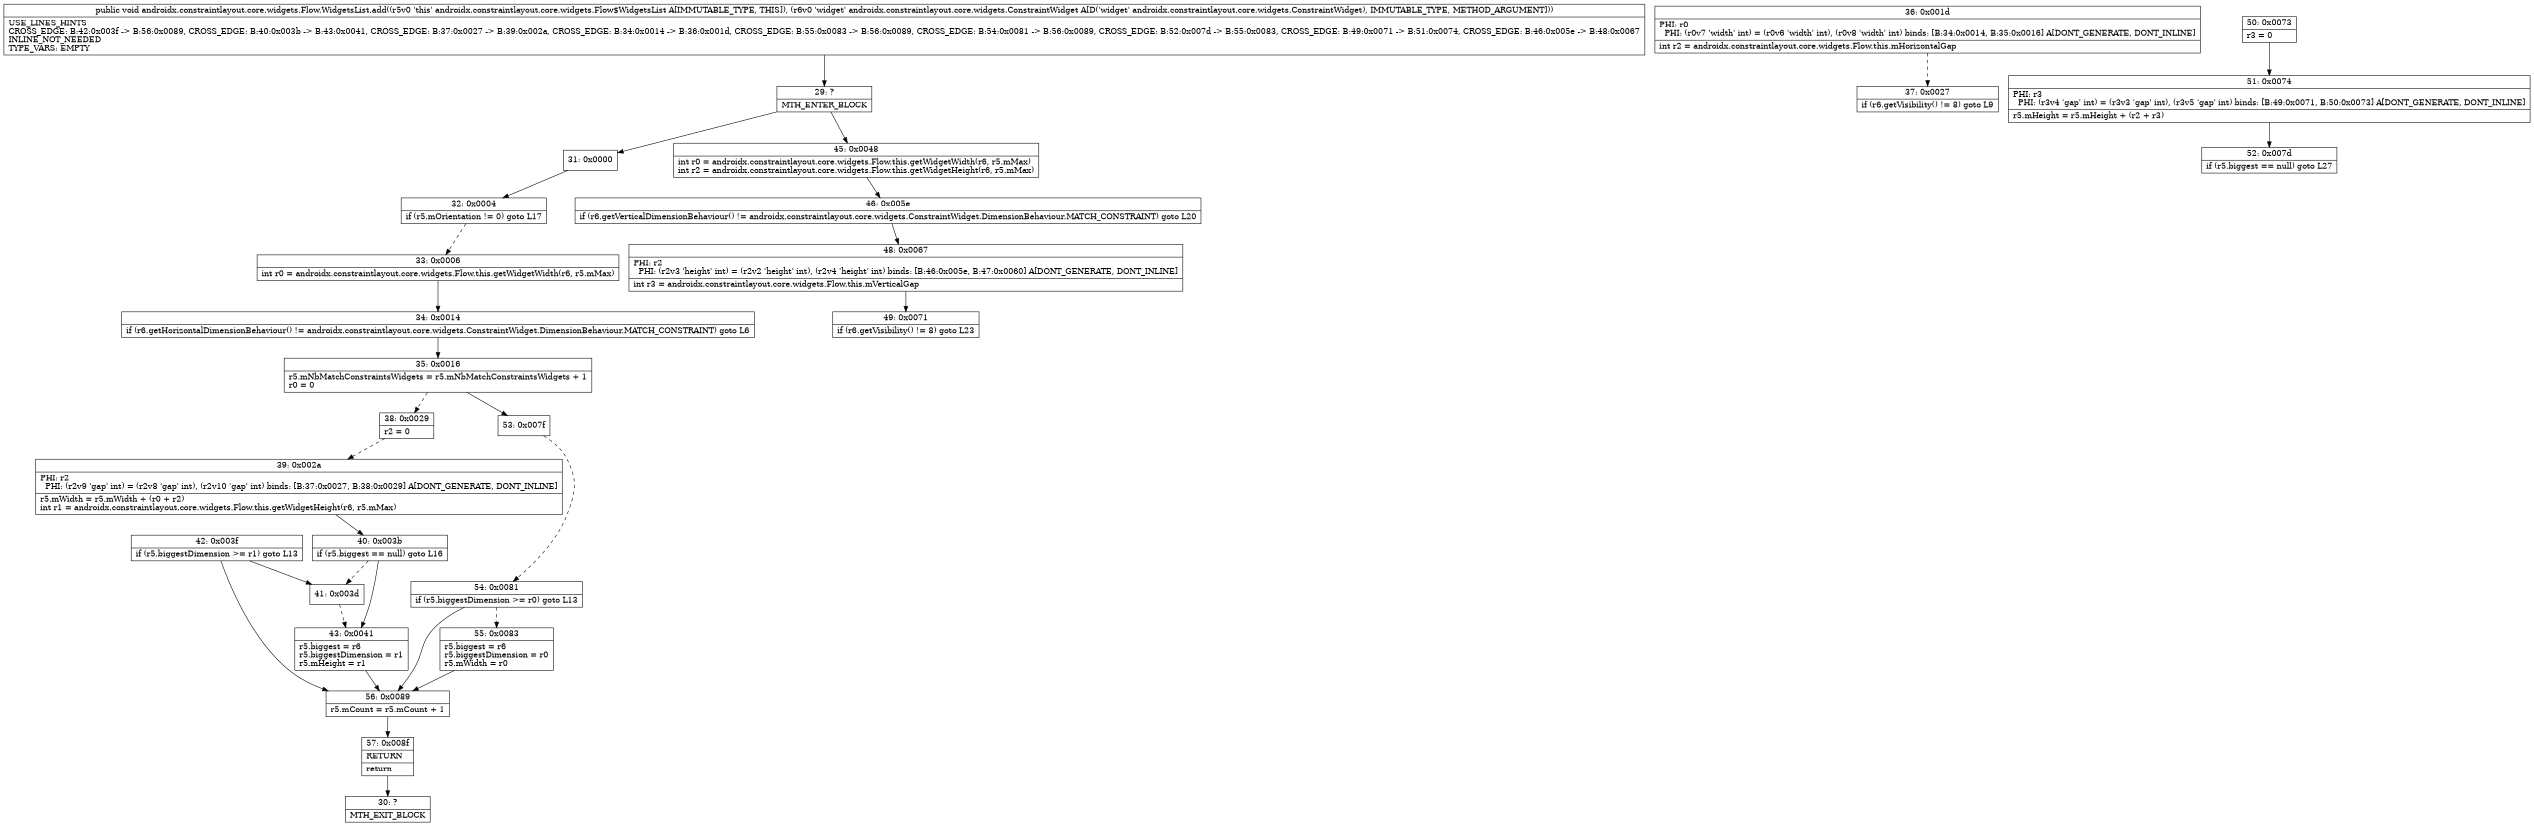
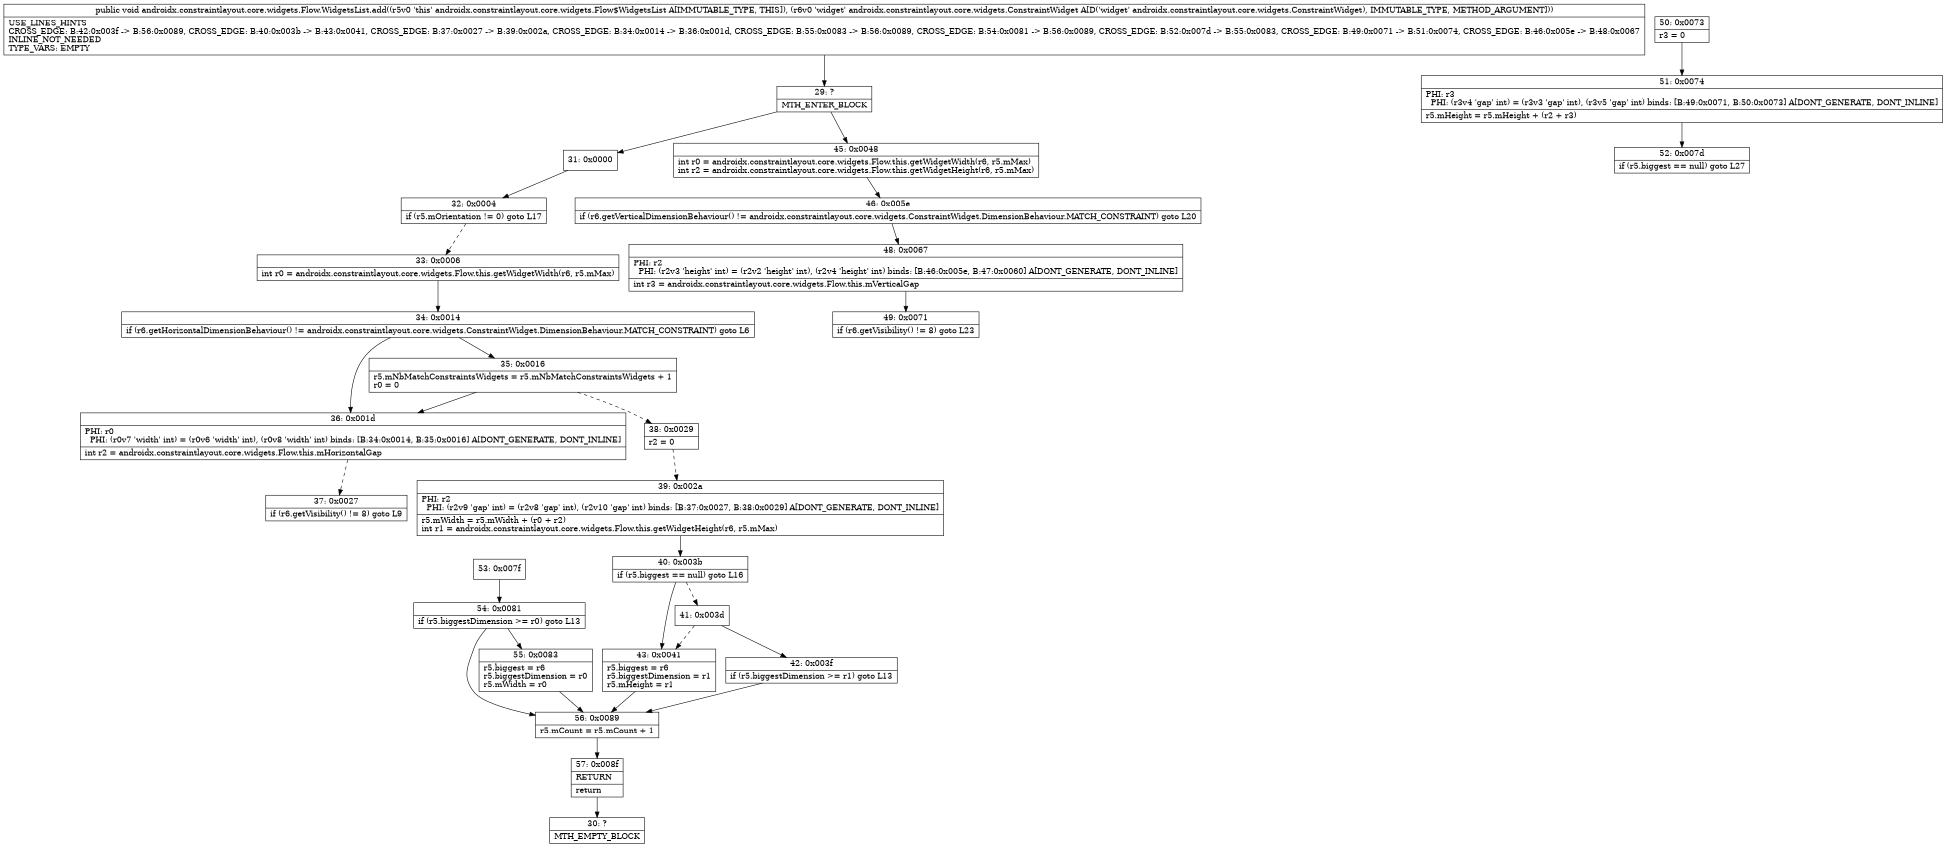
edge "34: 0x0014" -> "36: 0x001d": added
edge "35: 0x0016" -> "53: 0x007f": now "35: 0x0016" -> "36: 0x001d"
edge "53: 0x007f" -> "54: 0x0081": style dashed -> solid
edge "42: 0x003f" -> "41: 0x003d": reversed
edge "54: 0x0081" -> "55: 0x0083": style dashed -> solid
node "30: ?": text "MTH_EXIT_BLOCK" -> "MTH_EMPTY_BLOCK"
